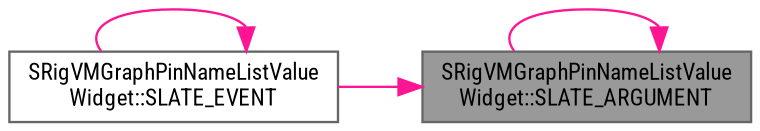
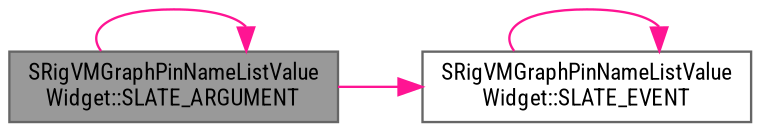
edge "SRigVMGraphPinNameListValue Widget::SLATE_EVENT" -> "SRigVMGraphPinNameListValue Widget::SLATE_ARGUMENT": reversed
